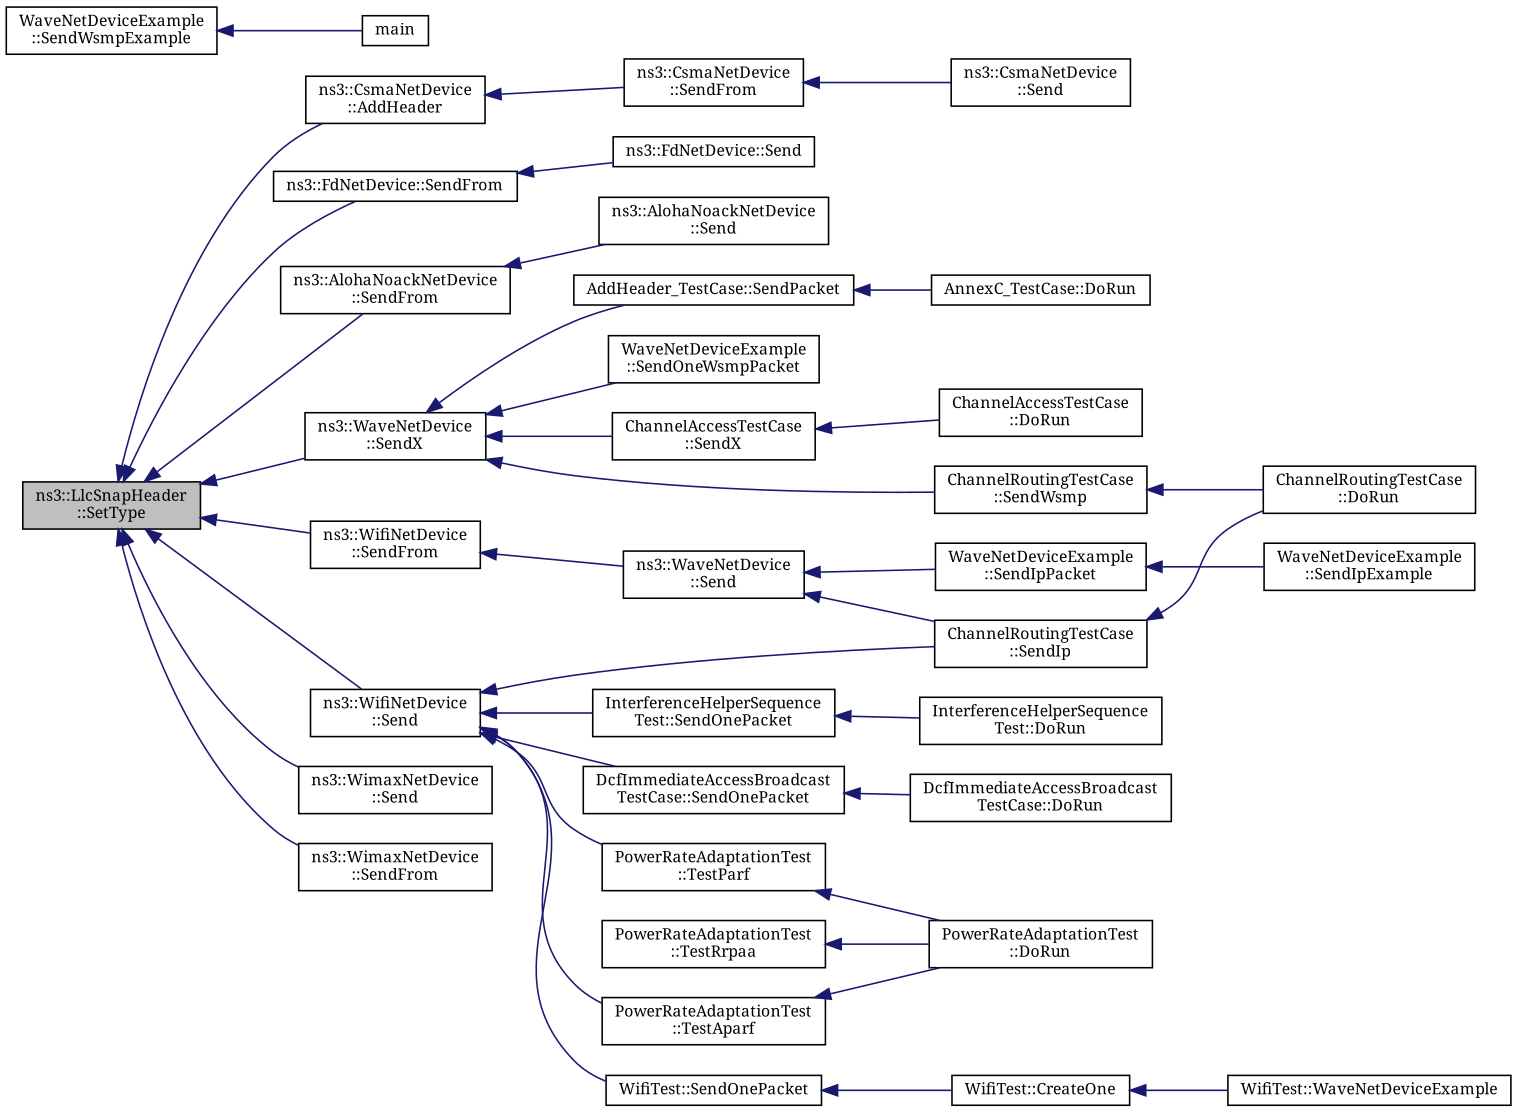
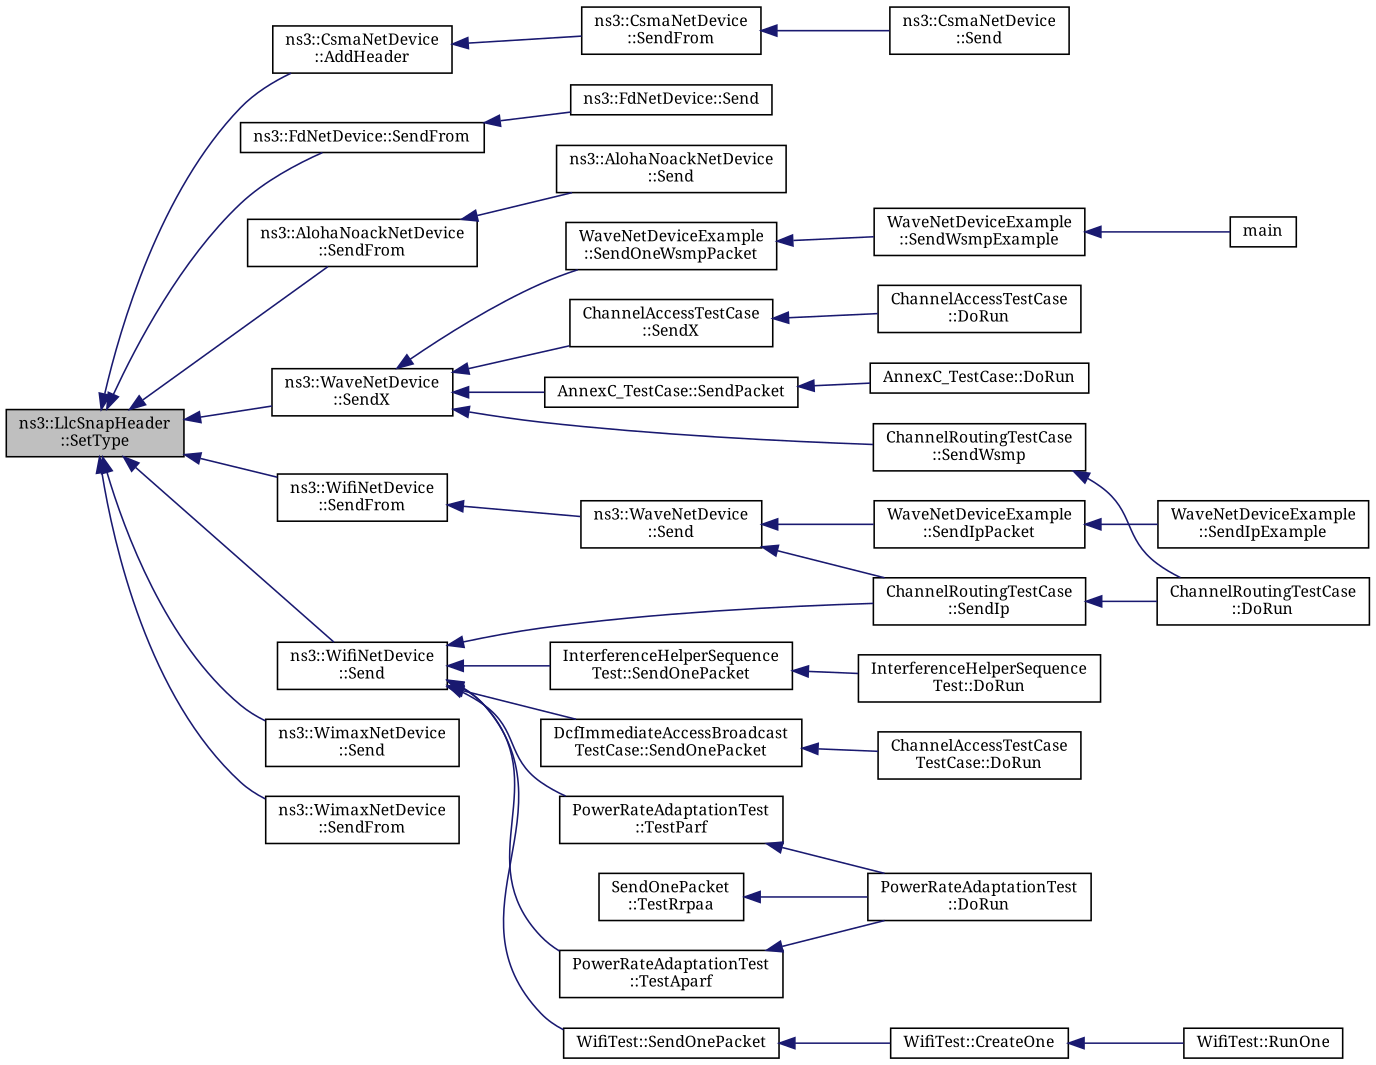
edge "WaveNetDeviceExample ::SendWsmpExample" -> "WaveNetDeviceExample ::SendOneWsmpPacket": added
node "AddHeader_TestCase::SendPacket": label "AddHeader_TestCase::SendPacket" -> "AnnexC_TestCase::SendPacket"
node "DcfImmediateAccessBroadcast TestCase::DoRun": label "DcfImmediateAccessBroadcast TestCase::DoRun" -> "ChannelAccessTestCase TestCase::DoRun"
node "PowerRateAdaptationTest ::TestRrpaa": label "PowerRateAdaptationTest ::TestRrpaa" -> "SendOnePacket ::TestRrpaa"
node "WifiTest::WaveNetDeviceExample": label "WifiTest::WaveNetDeviceExample" -> "WifiTest::RunOne"
